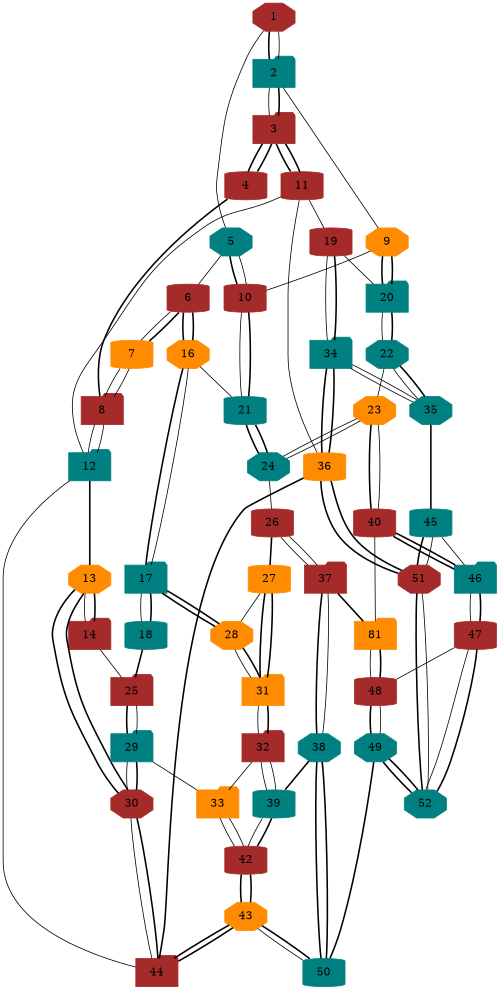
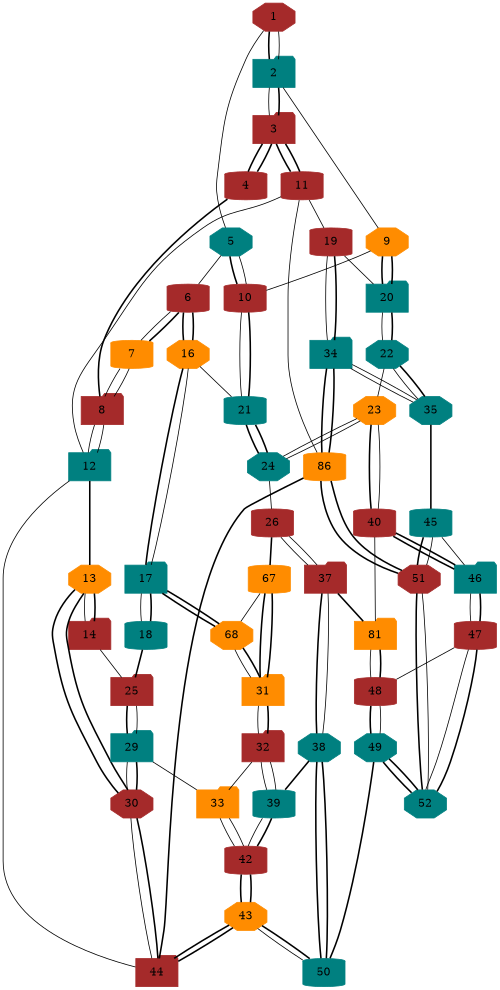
node "36": label "36" -> "86"
node "27": label "27" -> "67"
node "28": label "28" -> "68"
